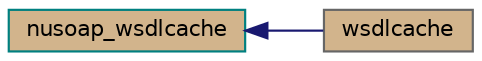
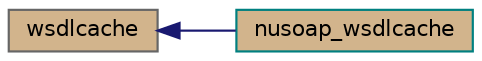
edge "wsdlcache" -> "nusoap_wsdlcache": reversed
